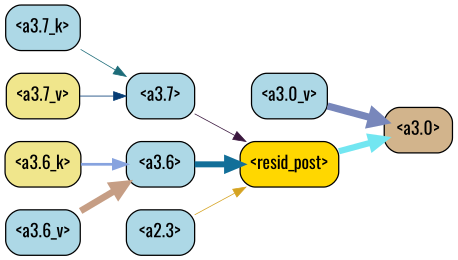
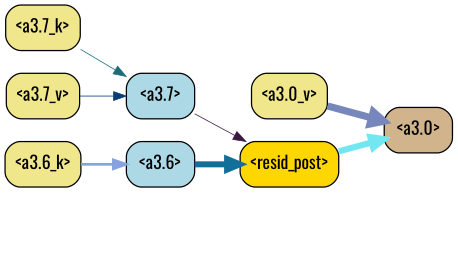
node "<a3.7_k>": fillcolor lightblue -> khaki
node "<a3.0_v>": fillcolor lightblue -> khaki
node "<a3.6_v>": removed
node "<a2.3>": removed
